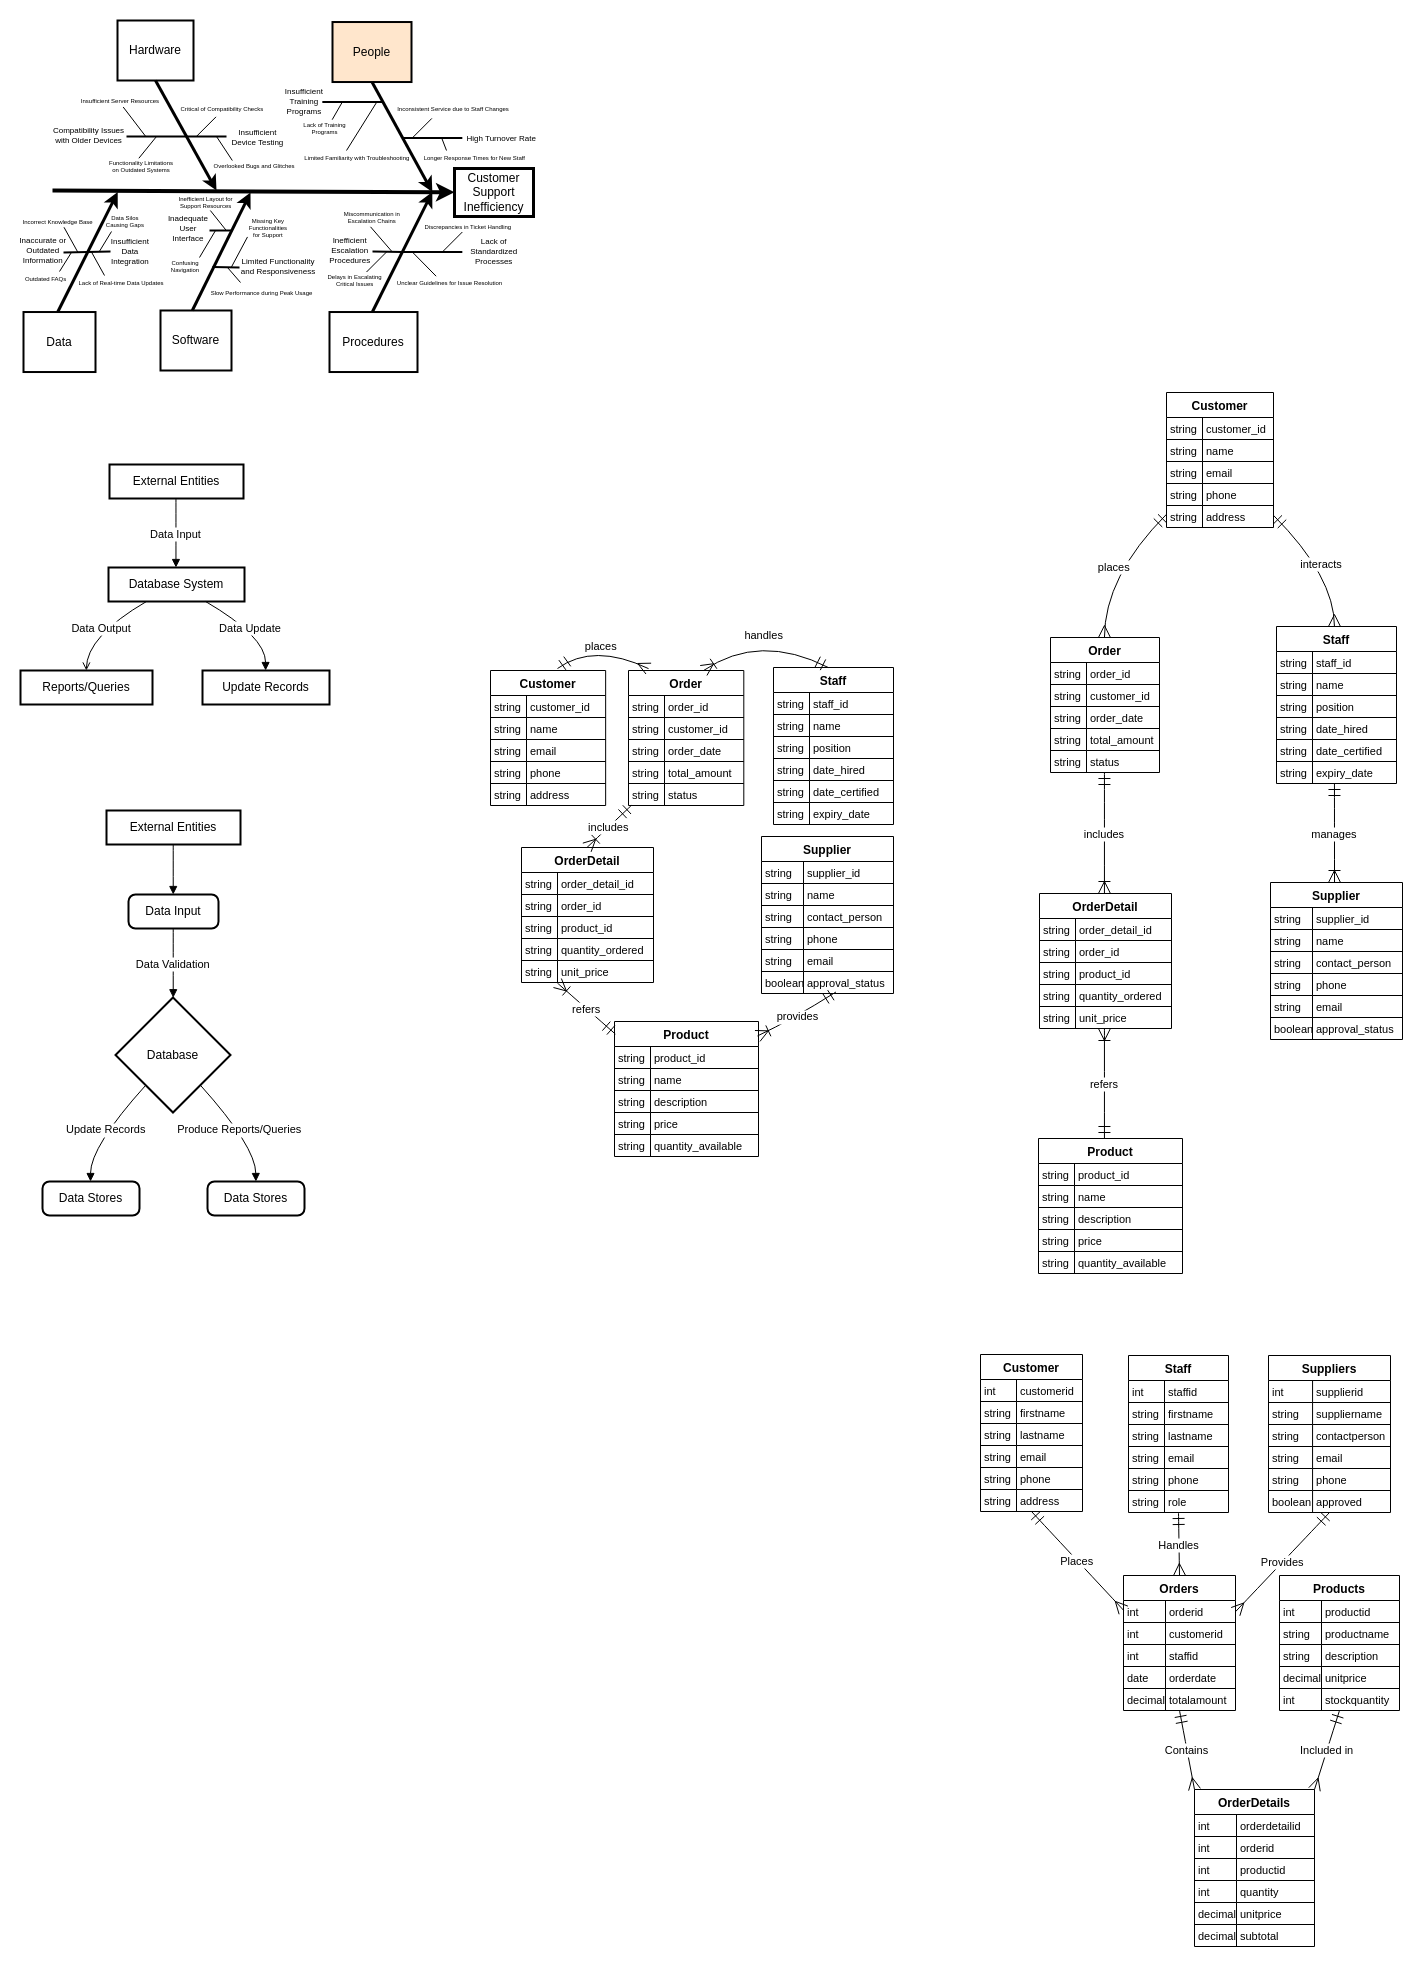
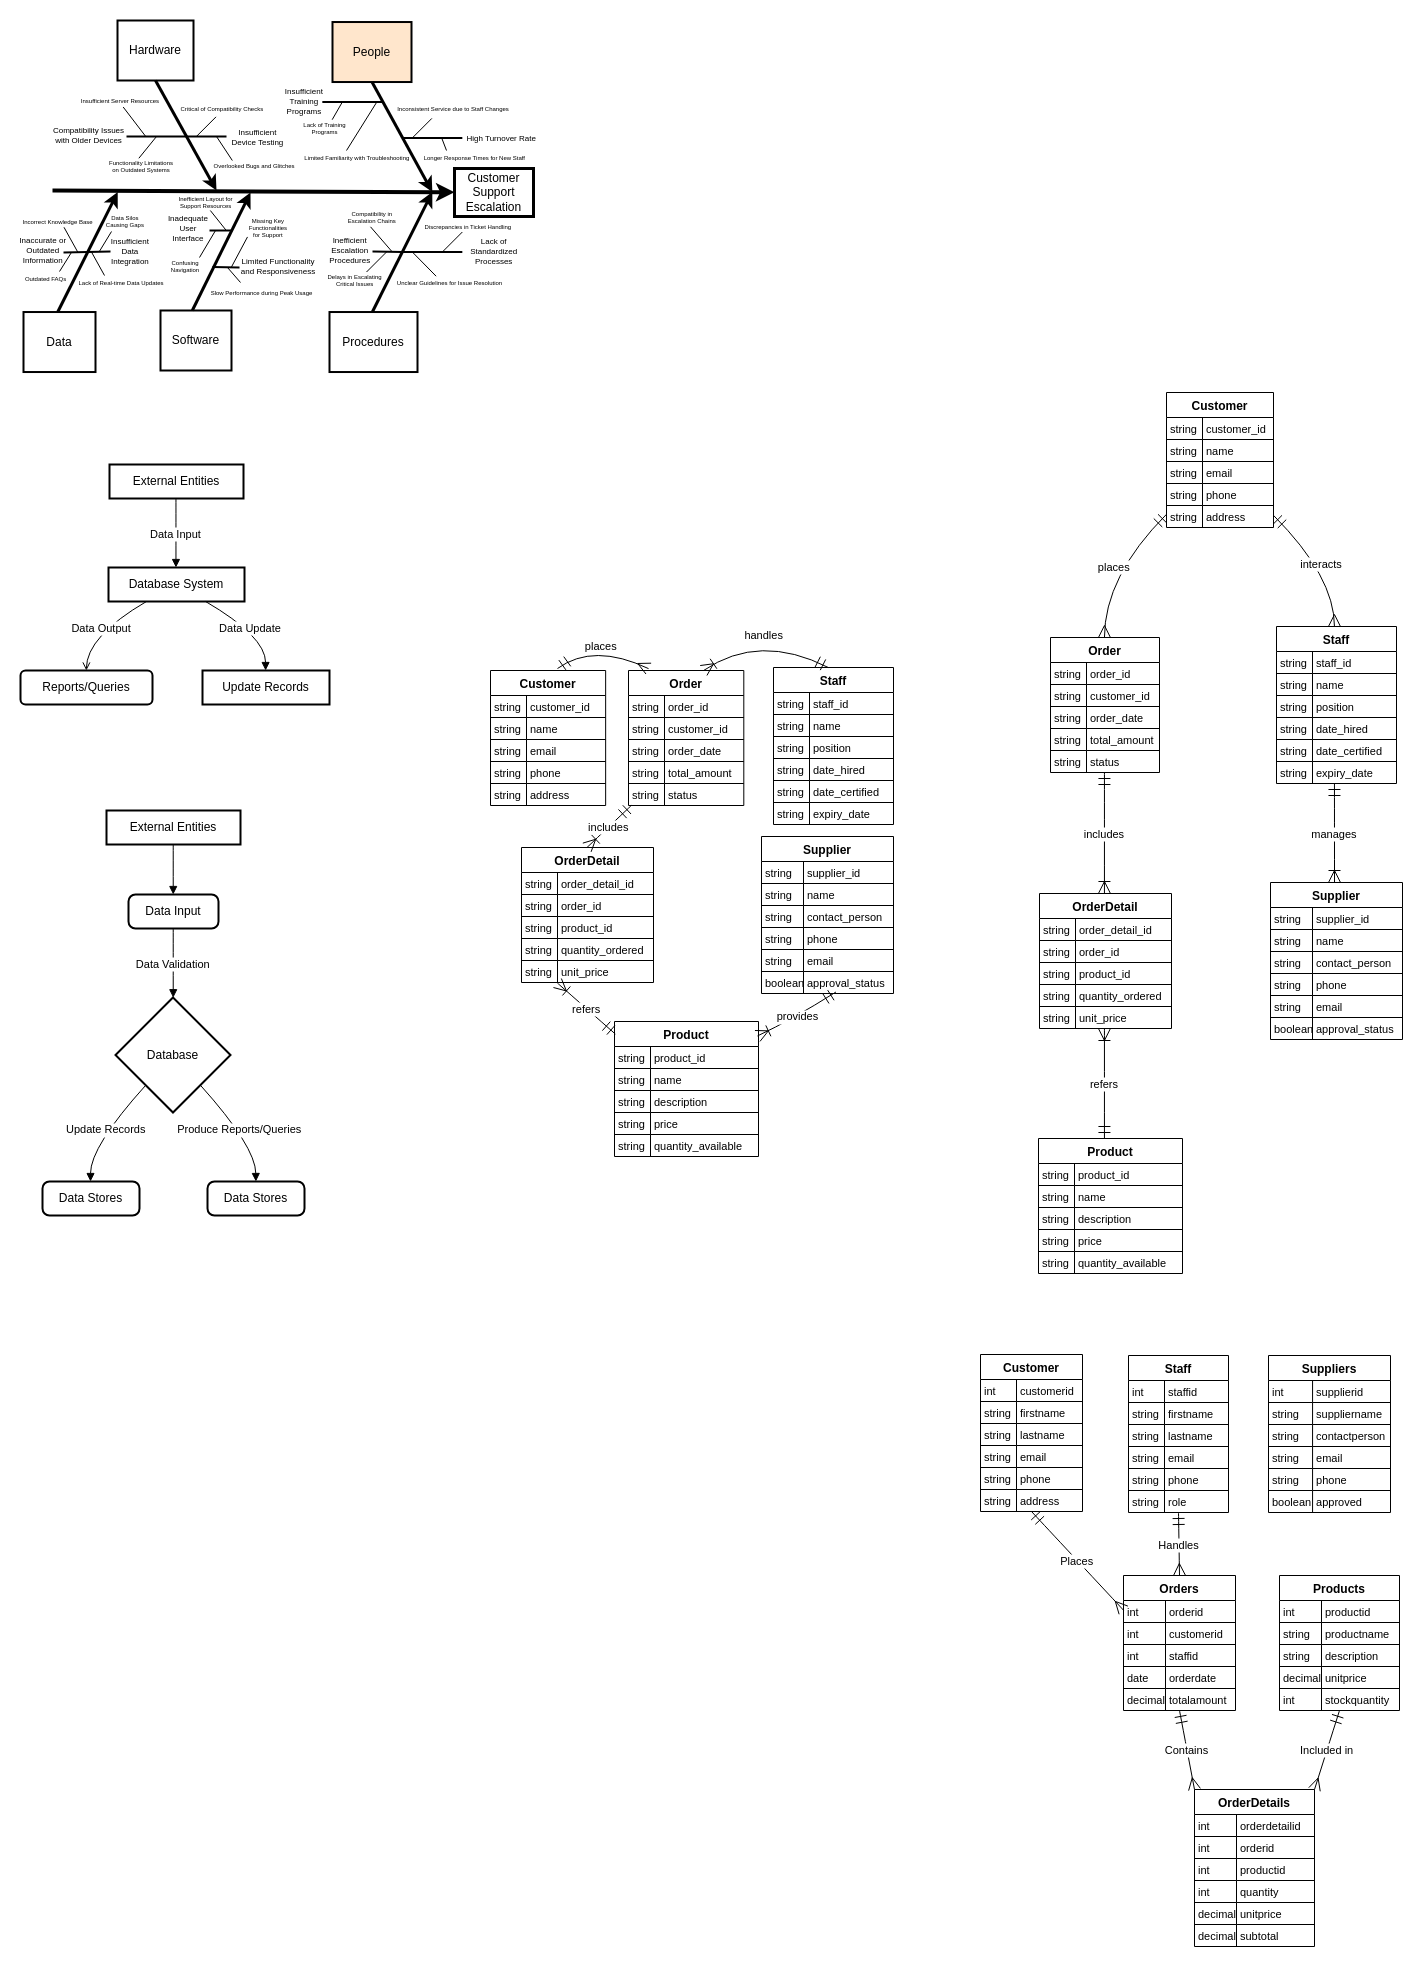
node "Customer Support Inefficiency": label "Customer Support Inefficiency" -> "Customer Support Escalation"
node "Miscommunication in Escalation Chains": label "Miscommunication in Escalation Chains" -> "Compatibility in Escalation Chains"
node "Reports/Queries": shape rectangle -> rounded rectangle
edge "Suppliers" -- "Orders": removed, label "Provides"
